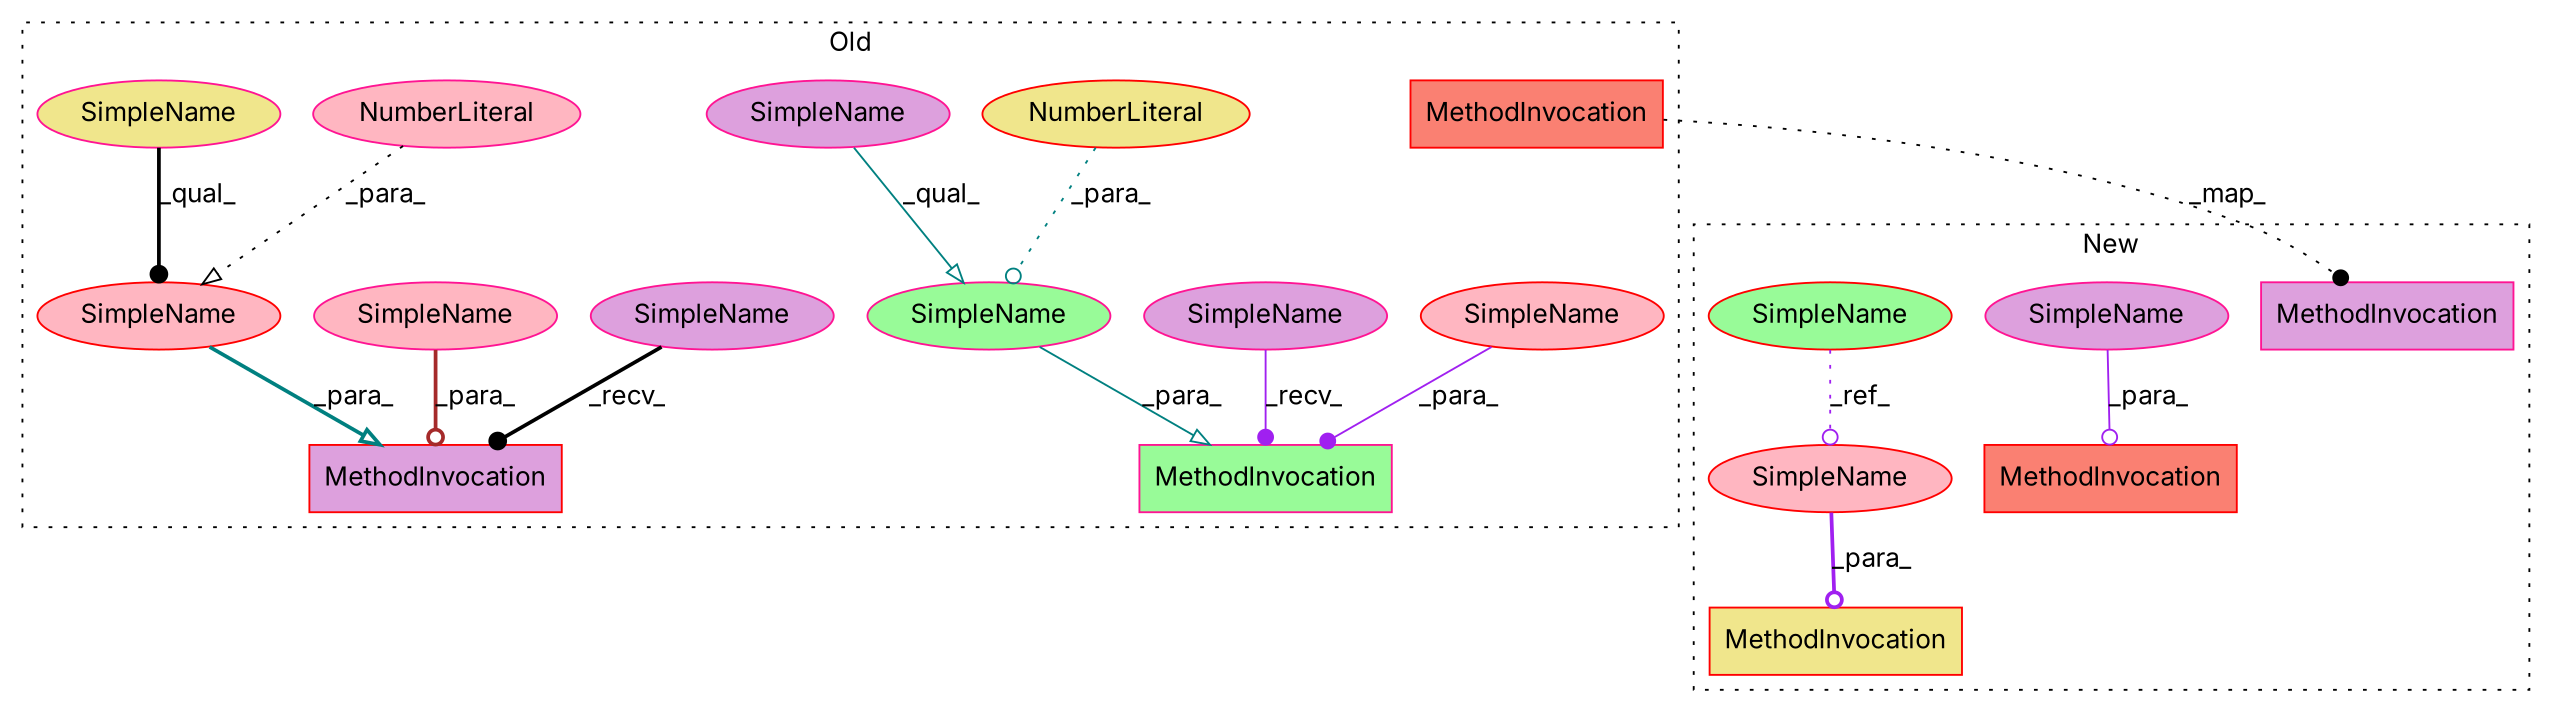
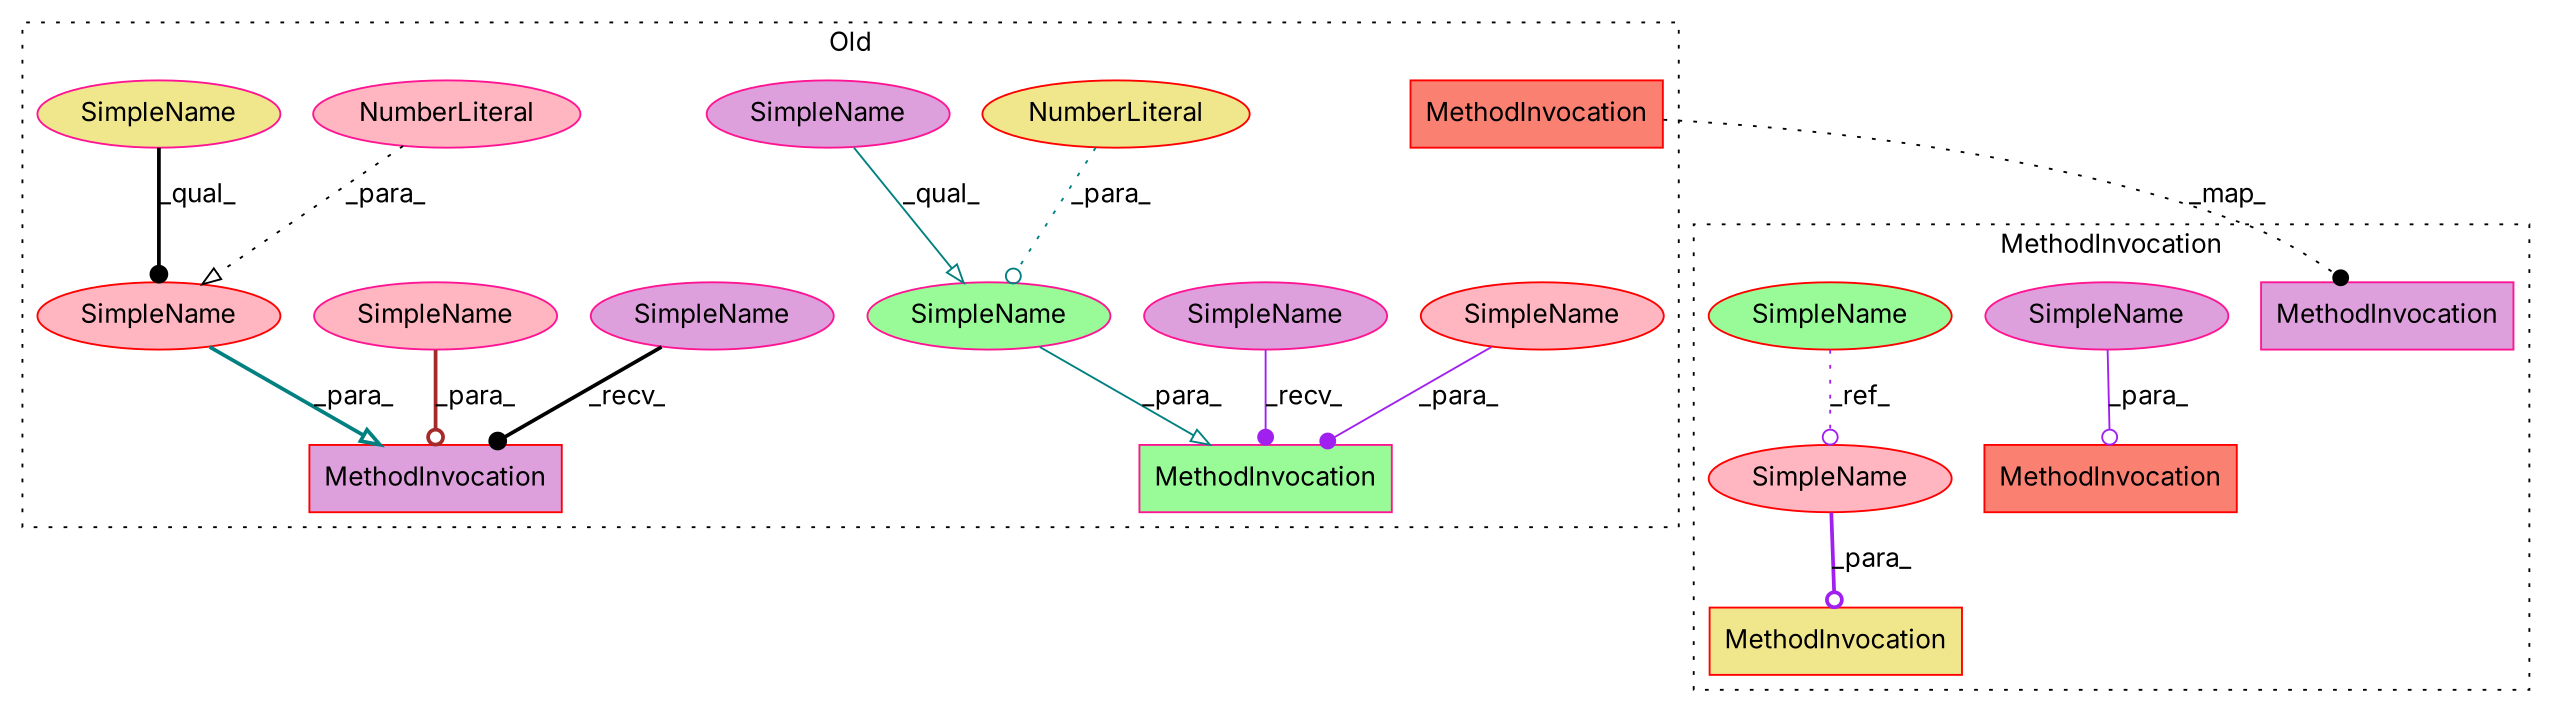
cluster "New": label "New" -> "MethodInvocation"
